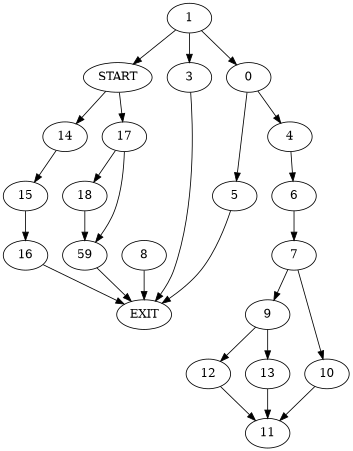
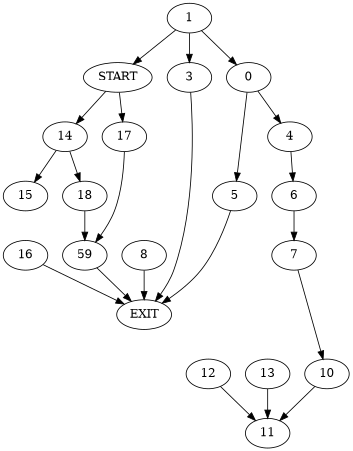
edge "17" -> "18": now "14" -> "18"
edge "15" -> "16": removed
node "9": removed
